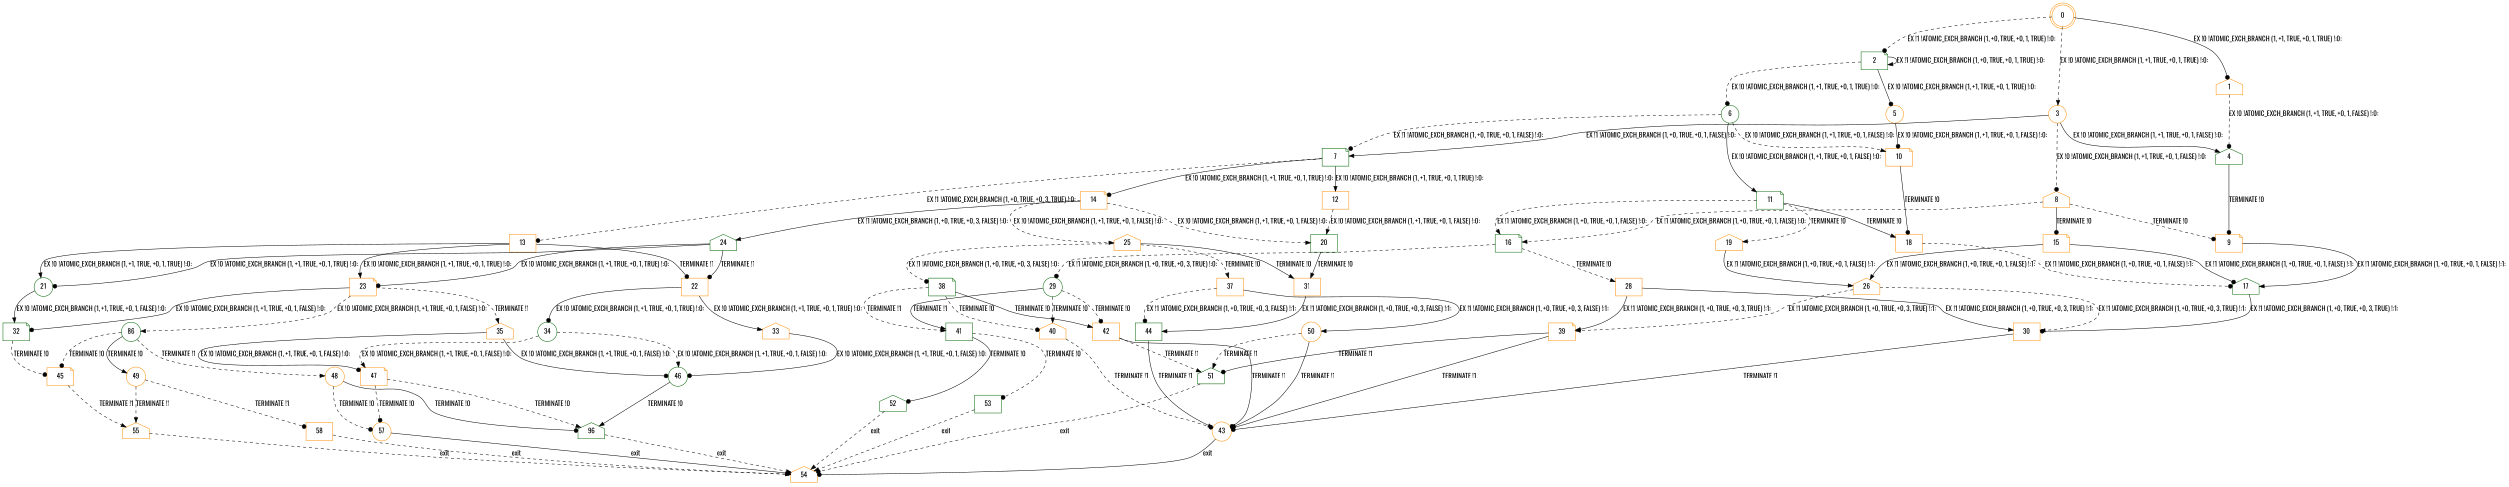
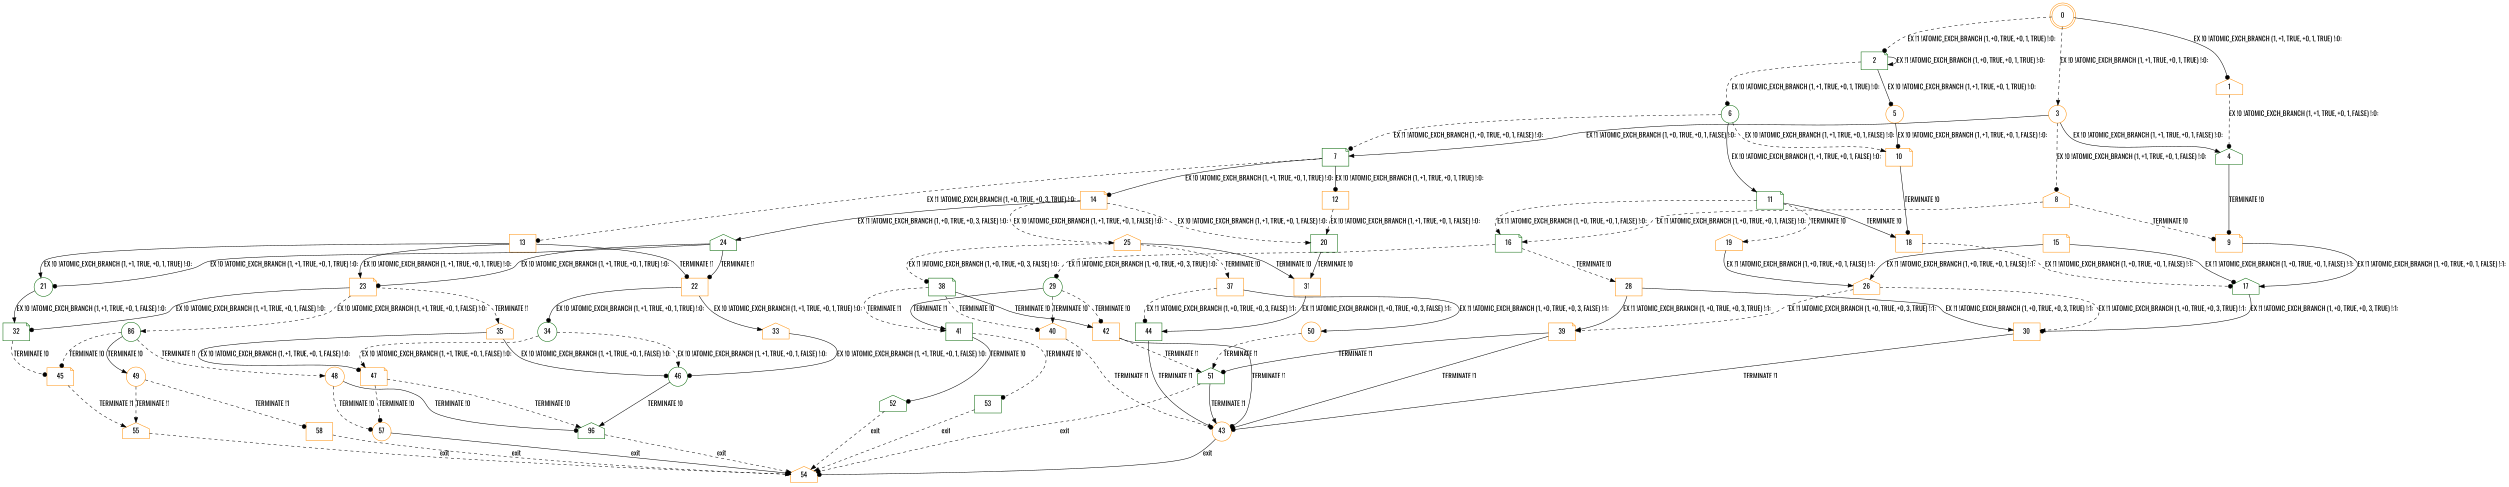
edge "7" -> "12": arrowhead normal -> dot
edge "8" -> "15": removed, label "TERMINATE !0"
edge "50" -> "43": now "51" -> "43"
